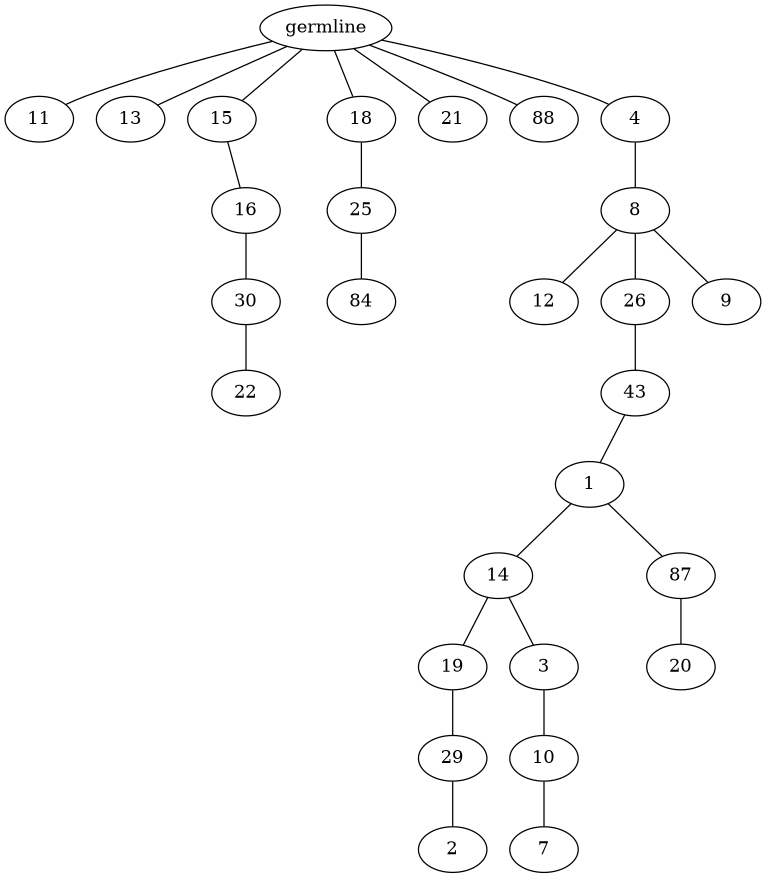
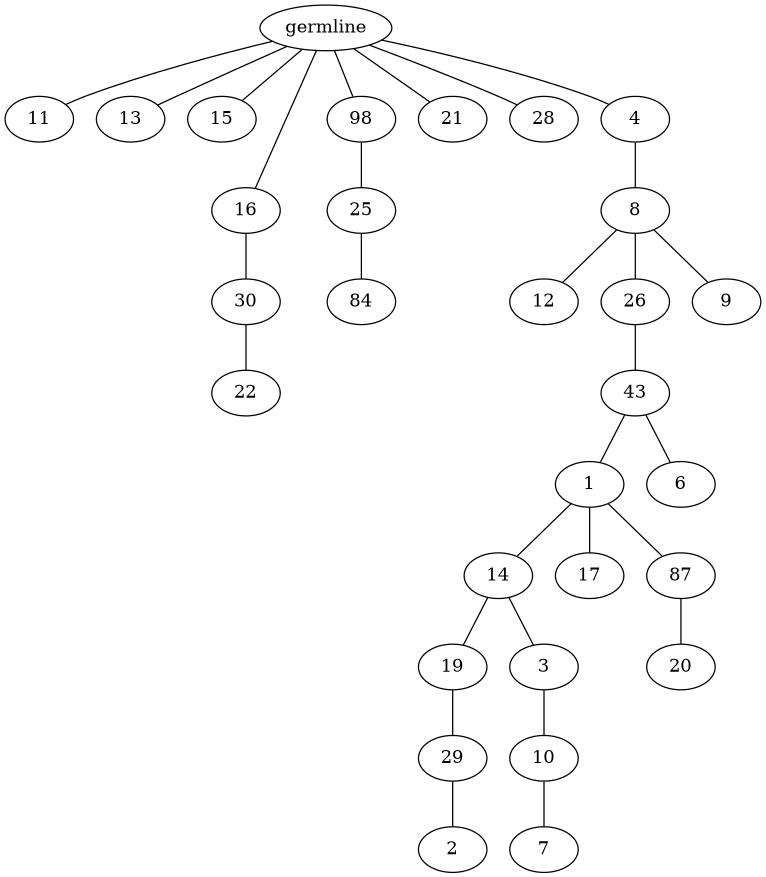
node "18": label "18" -> "98"
node "88": label "88" -> "28"
edge "15" -- "16": now "germline" -- "16"
node "6": added
node "17": added
